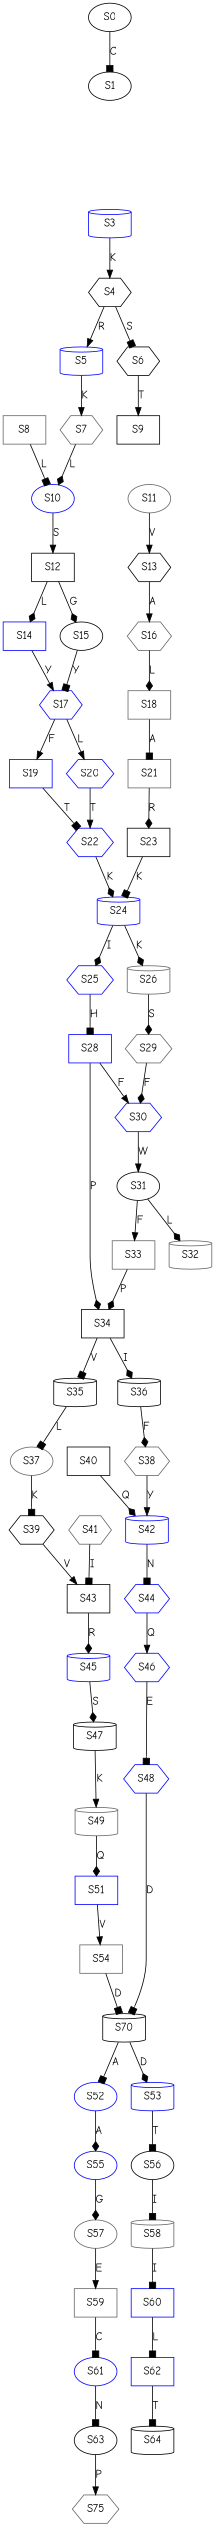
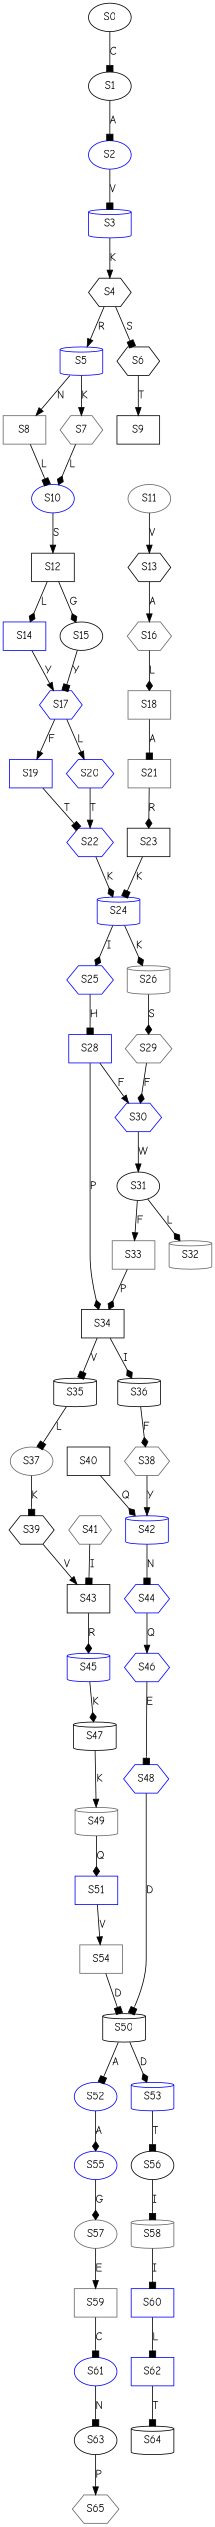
node "S2": added
edge "S5" -> "S8": added, label "N"
edge "S45" -> "S47": label "S" -> "K"
node "S70": label "S70" -> "S50"
node "S75": label "S75" -> "S65"
